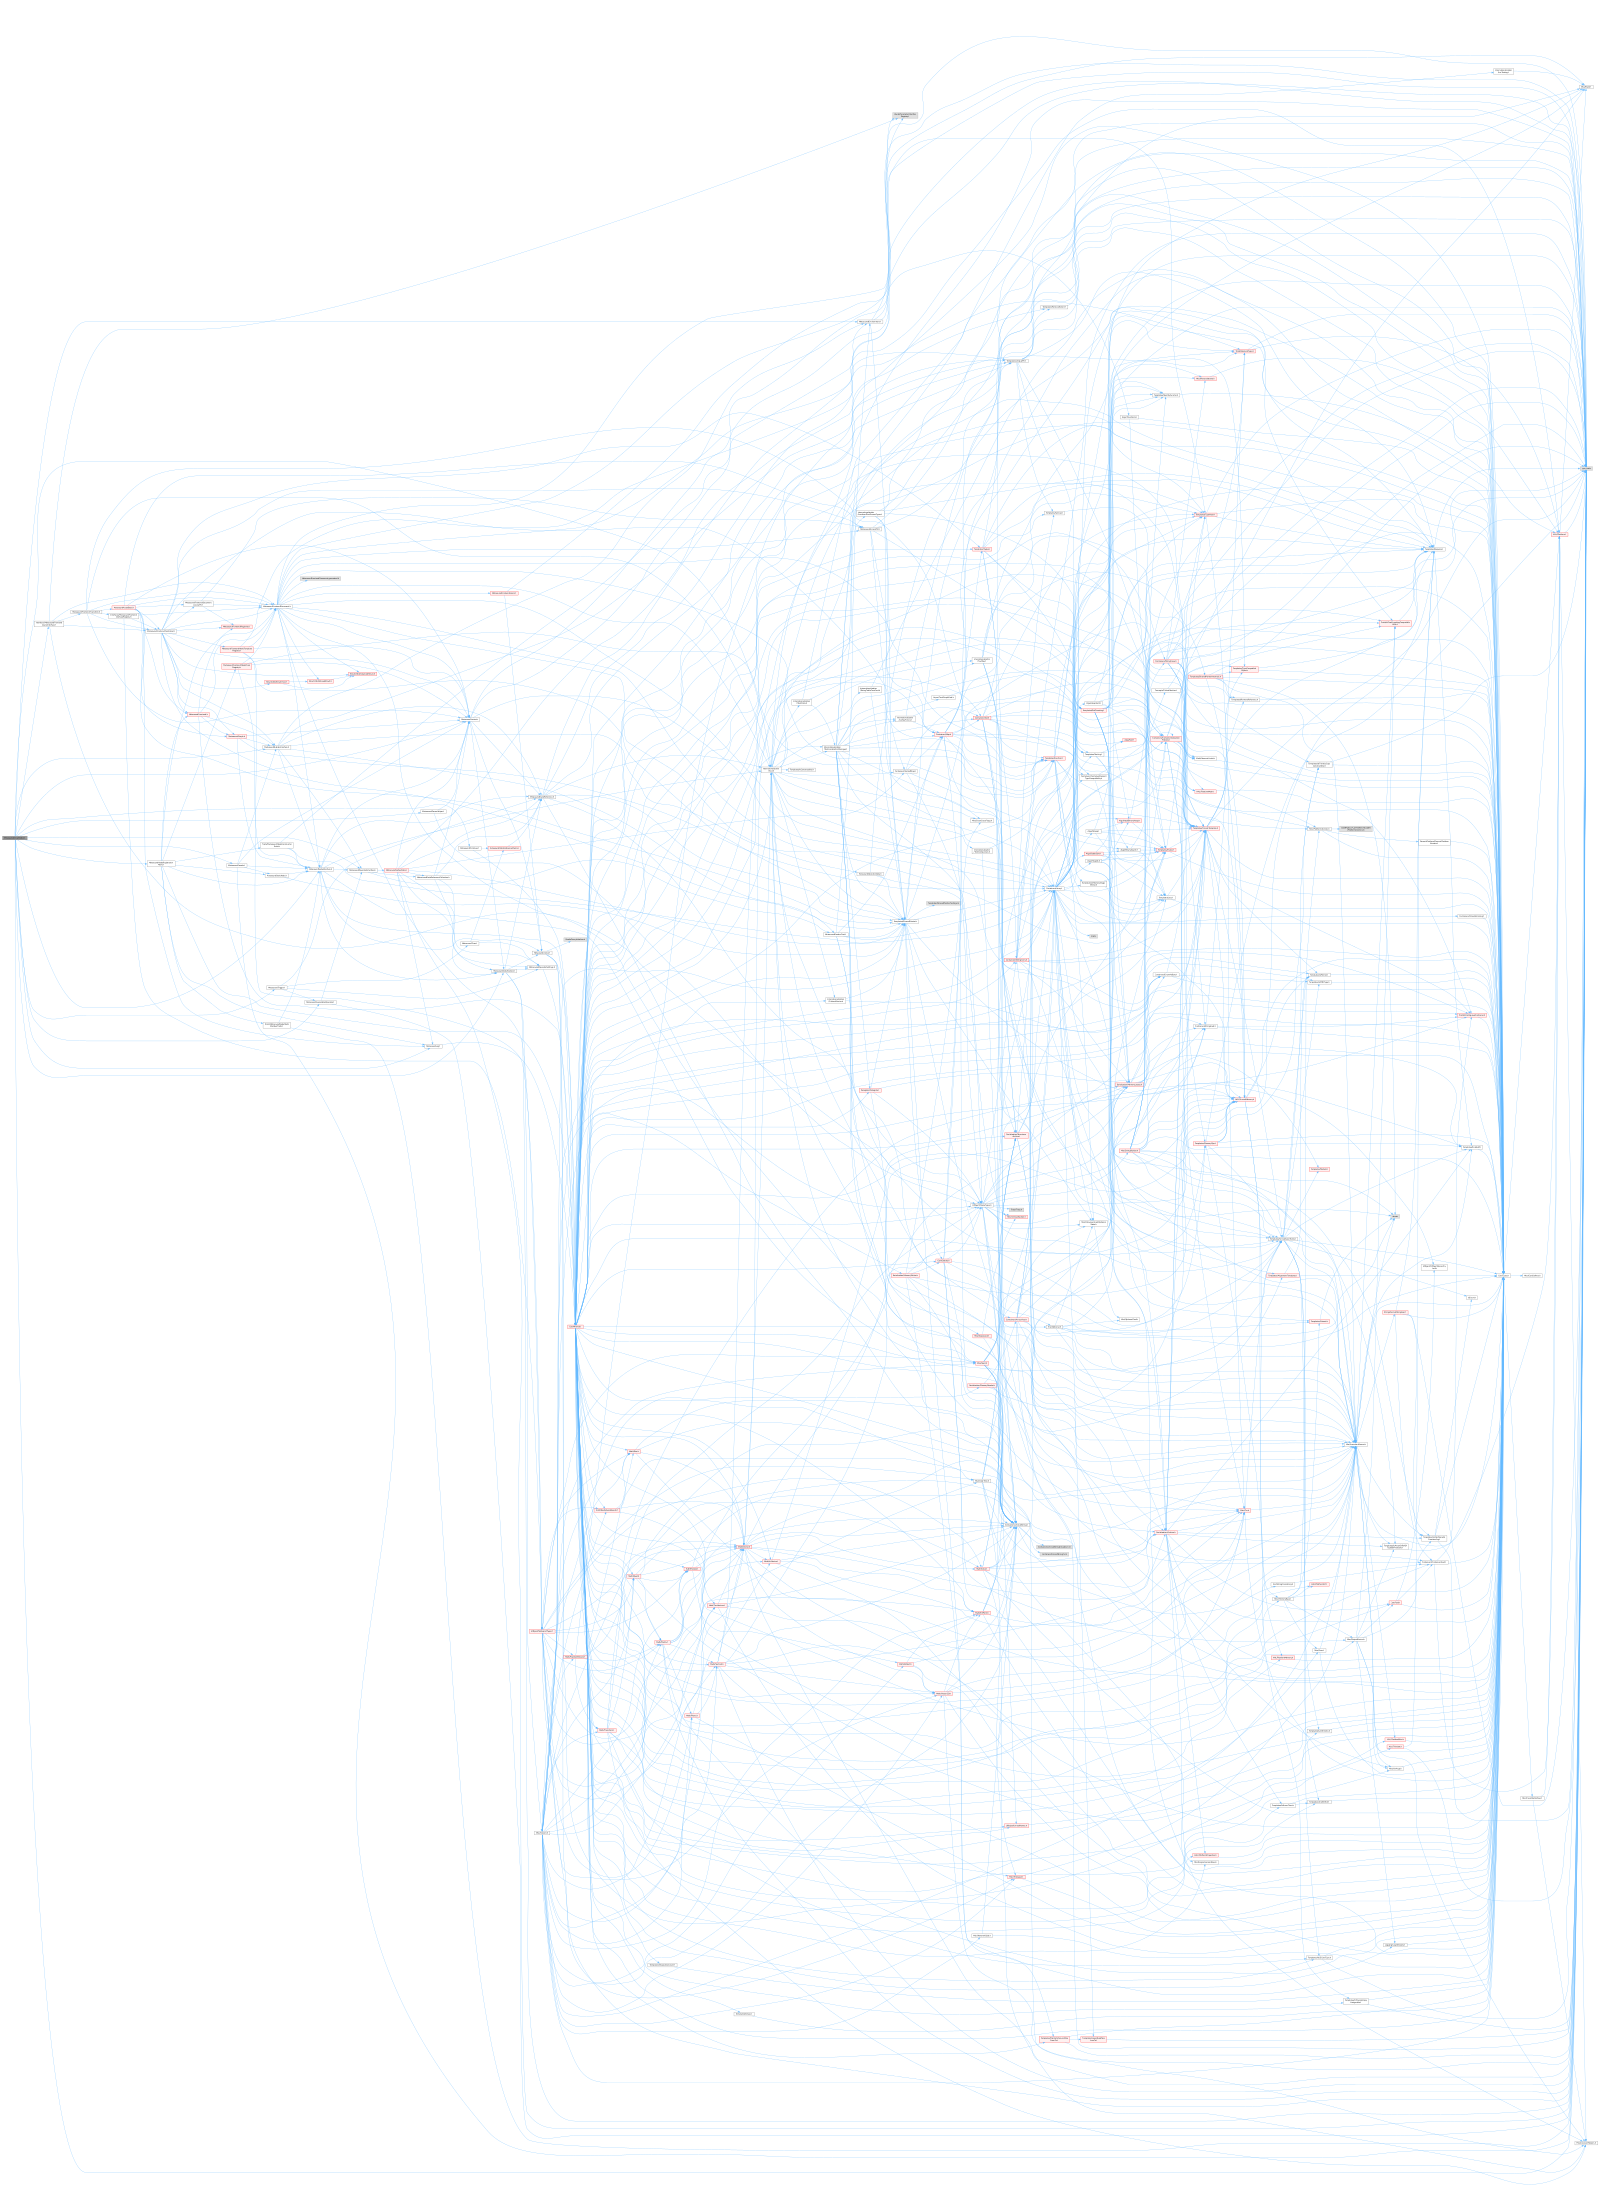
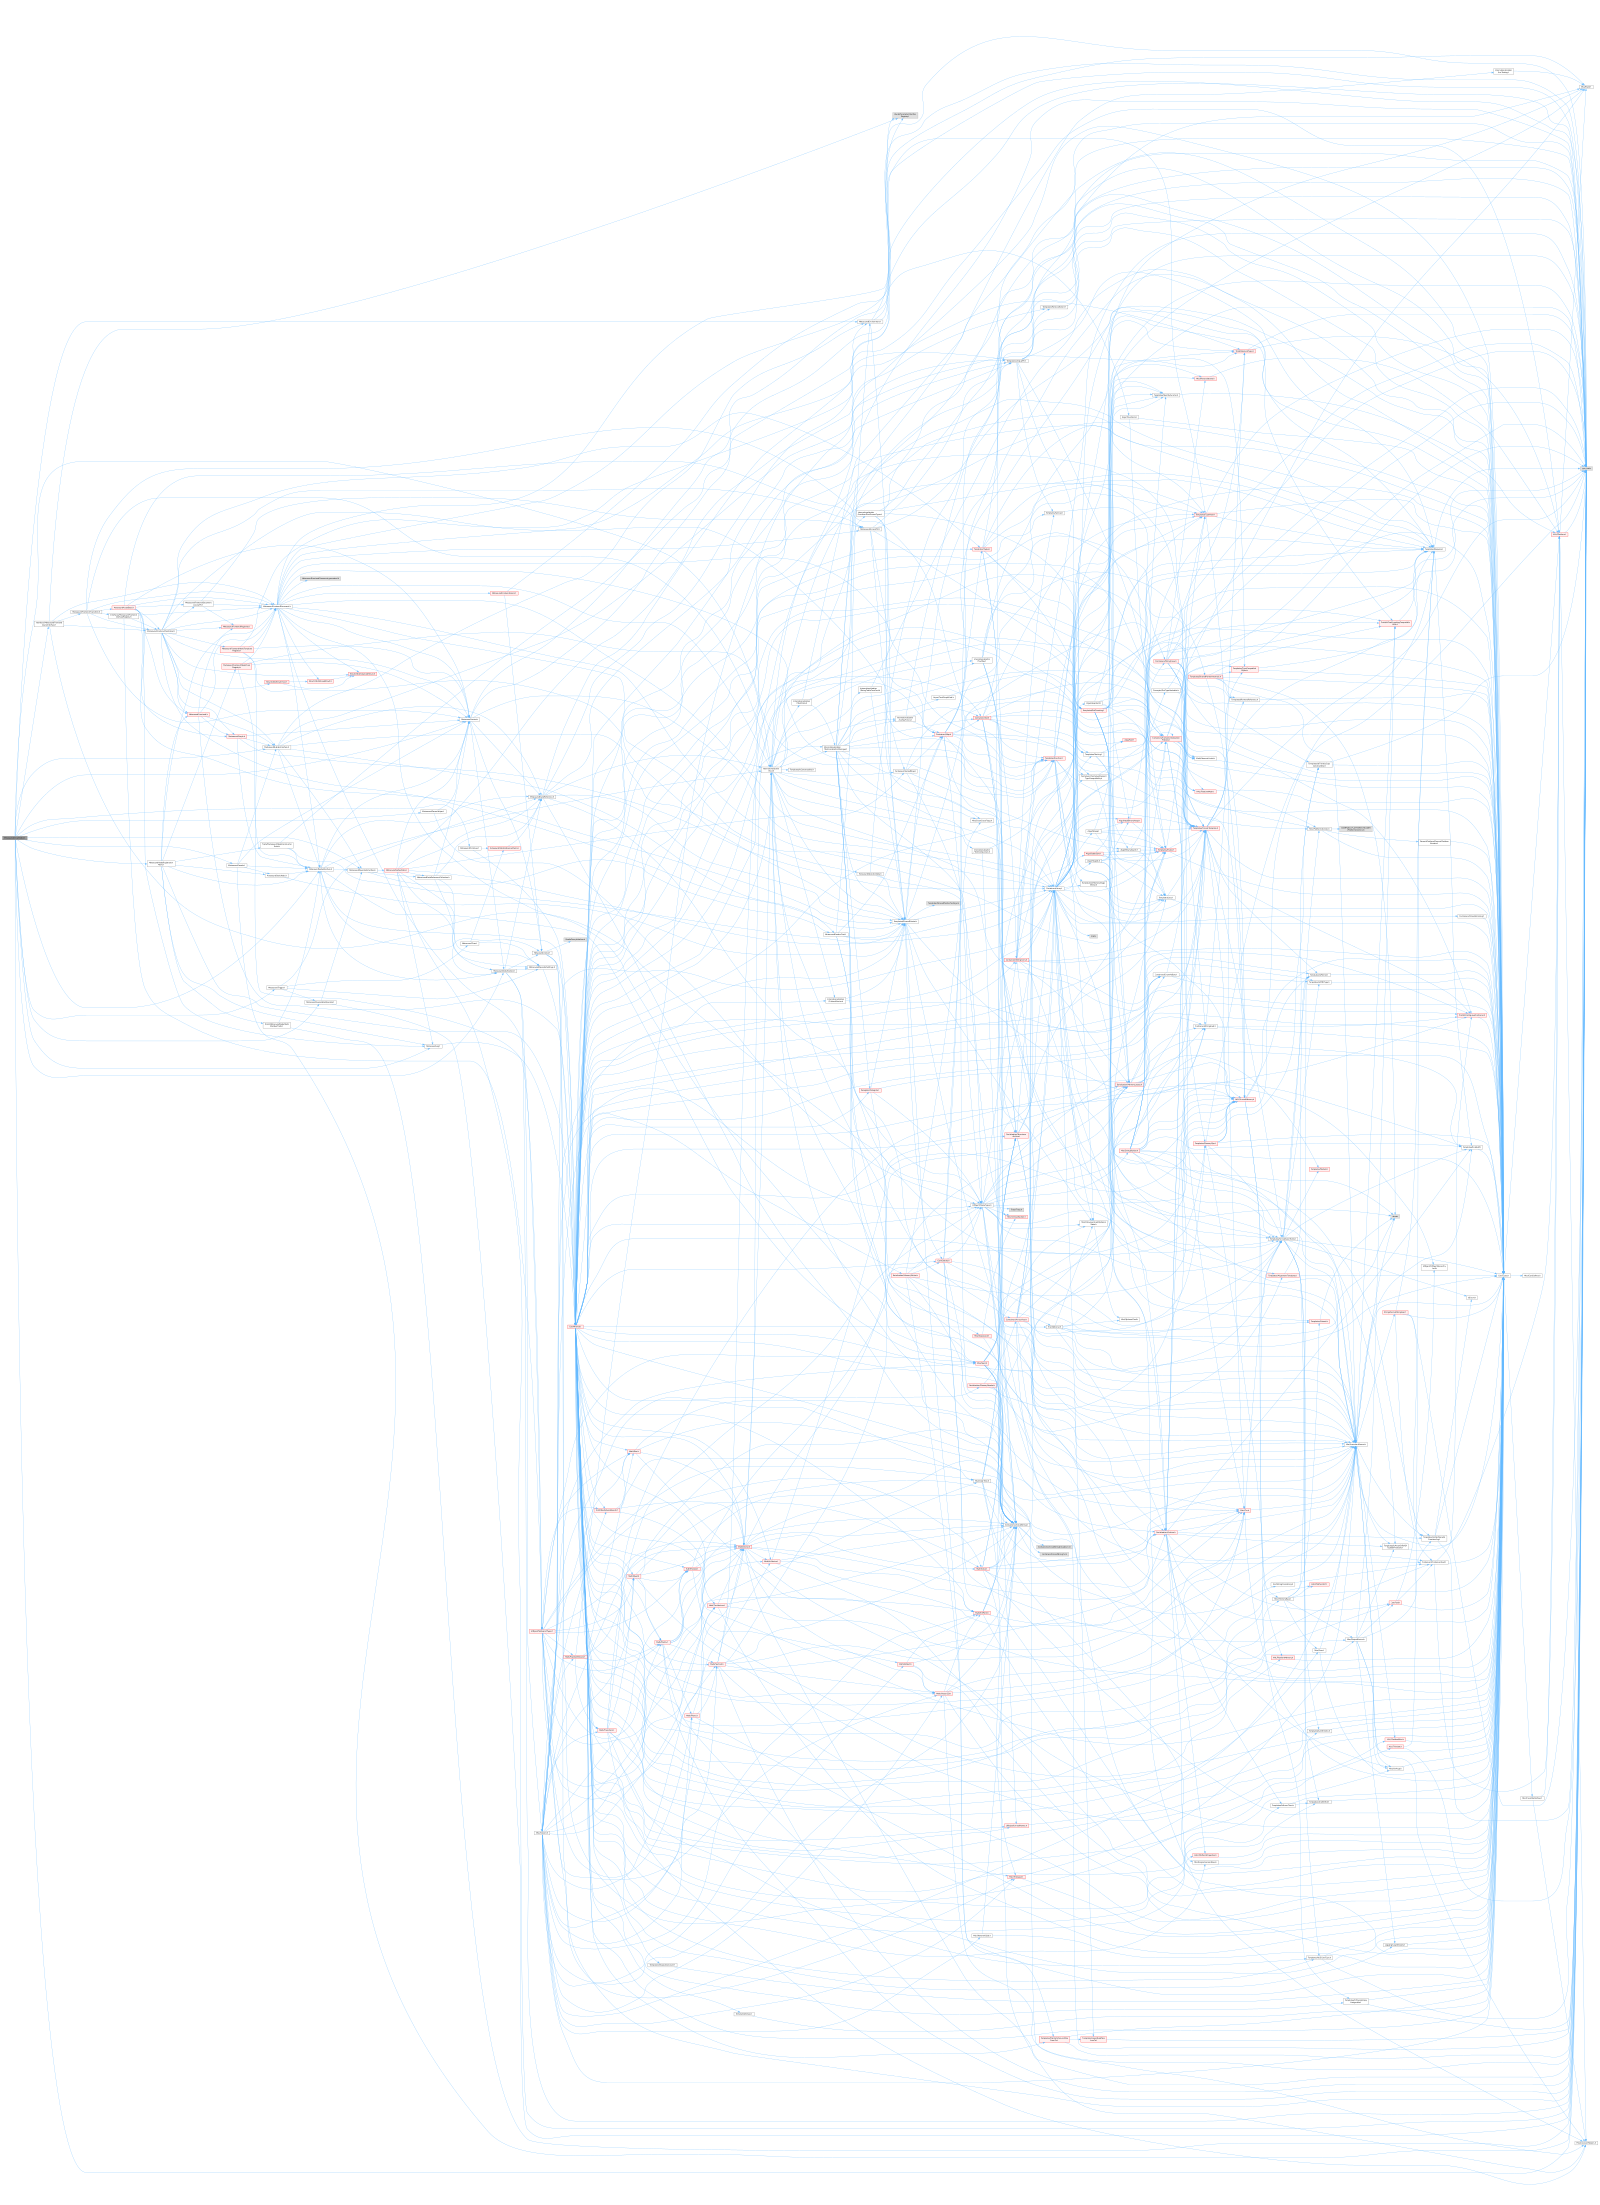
node "Concepts/CriticalSection.h": label "Concepts/CriticalSection.h" -> "Concepts/GetTypeHashable.h"
